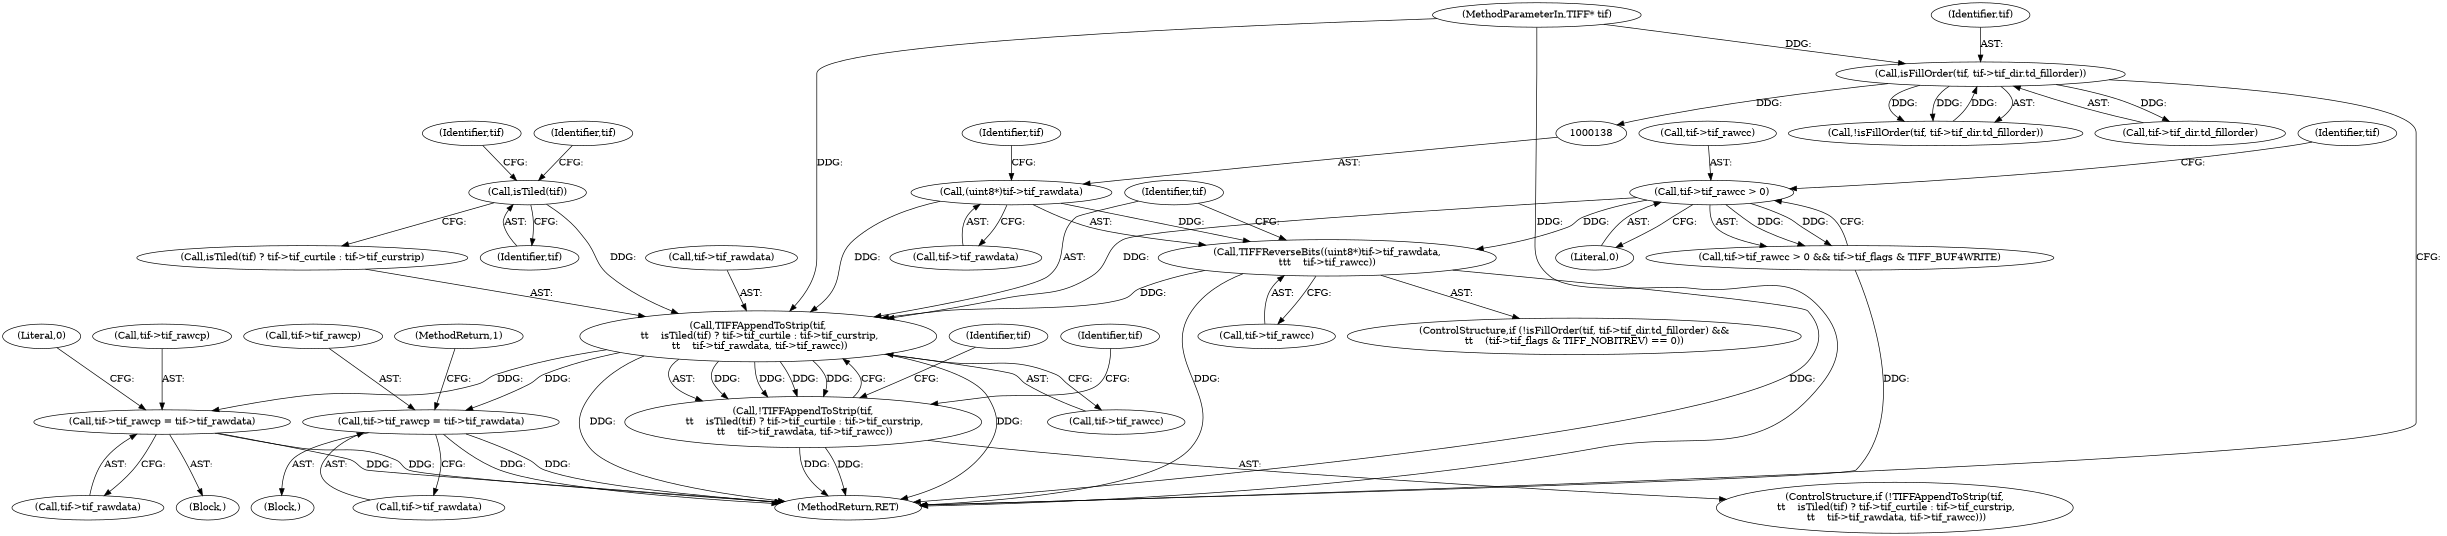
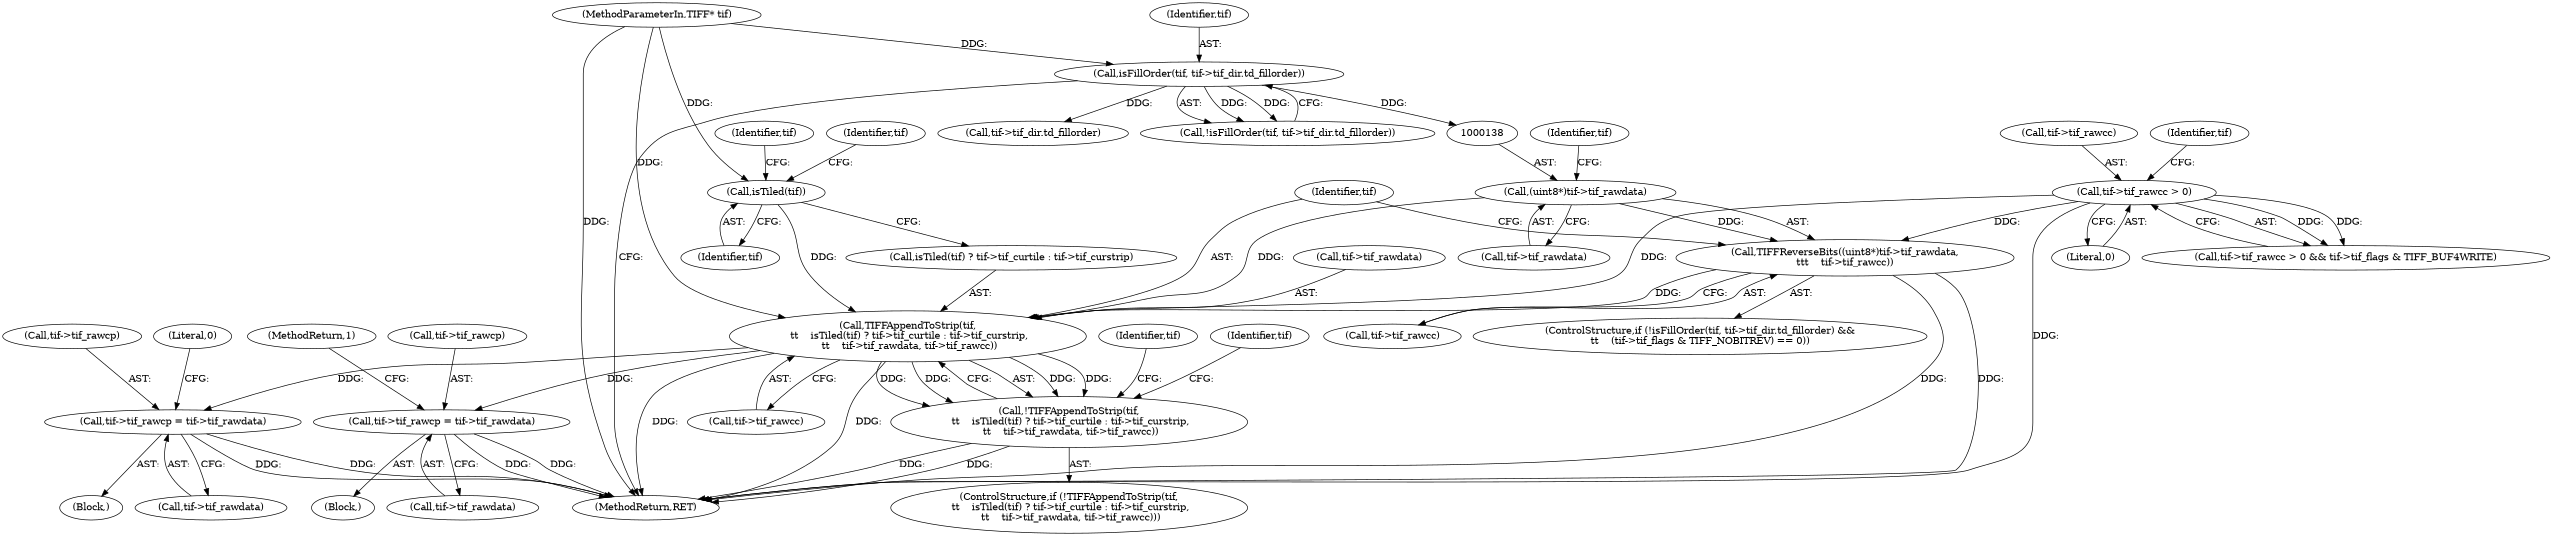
edge "(Call,!isFillOrder(tif, tif->tif_dir.td_fillorder))" -> "(Call,isFillOrder(tif, tif->tif_dir.td_fillorder))": label "DDG: " -> "CFG: "
edge "(Call,tif->tif_dir.td_fillorder)" -> "(Call,isFillOrder(tif, tif->tif_dir.td_fillorder))": removed, label "AST:"
edge "(MethodParameterIn,TIFF* tif)" -> "(Call,isTiled(tif))": added, label "DDG:"
edge "(Call,tif->tif_rawcc > 0 && tif->tif_flags & TIFF_BUF4WRITE)" -> "(MethodReturn,RET)": now "(Call,tif->tif_rawcc > 0)" -> "(MethodReturn,RET)"
